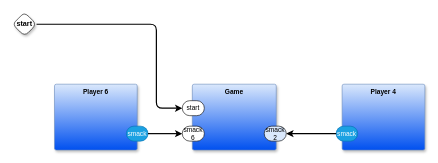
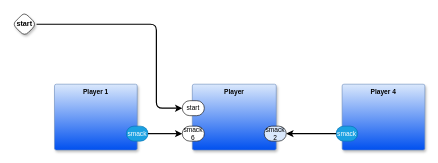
node "Player 6": label "Player 6" -> "Player 1"
node "Game": label "Game" -> "Player"
